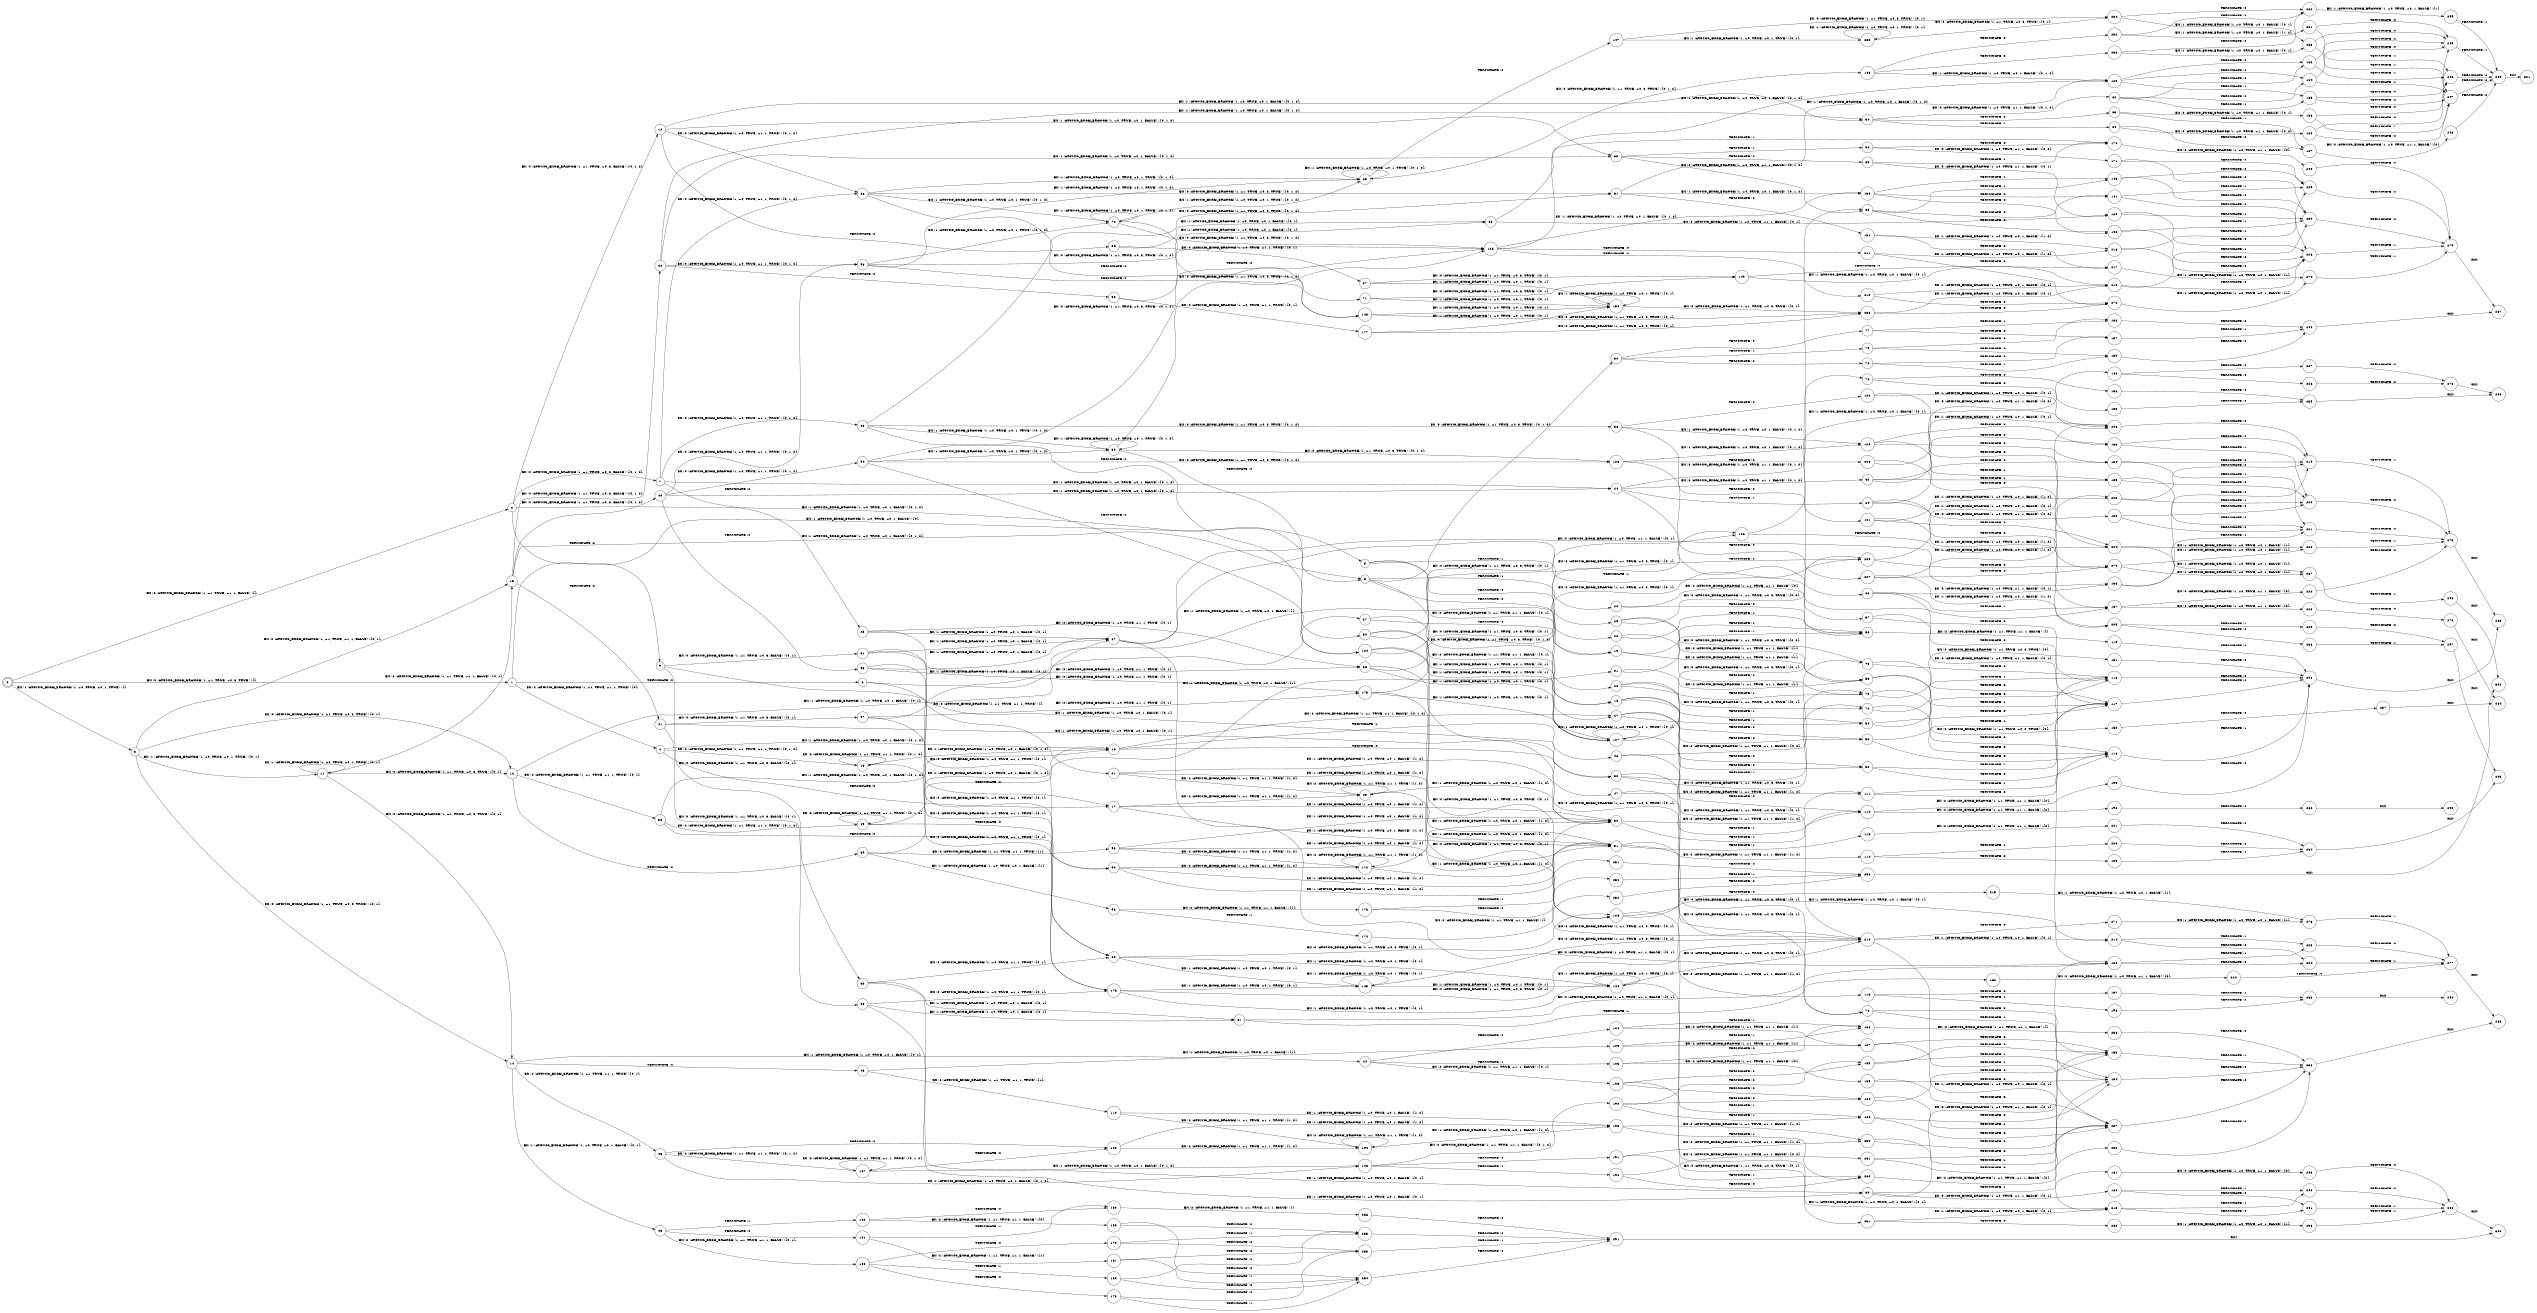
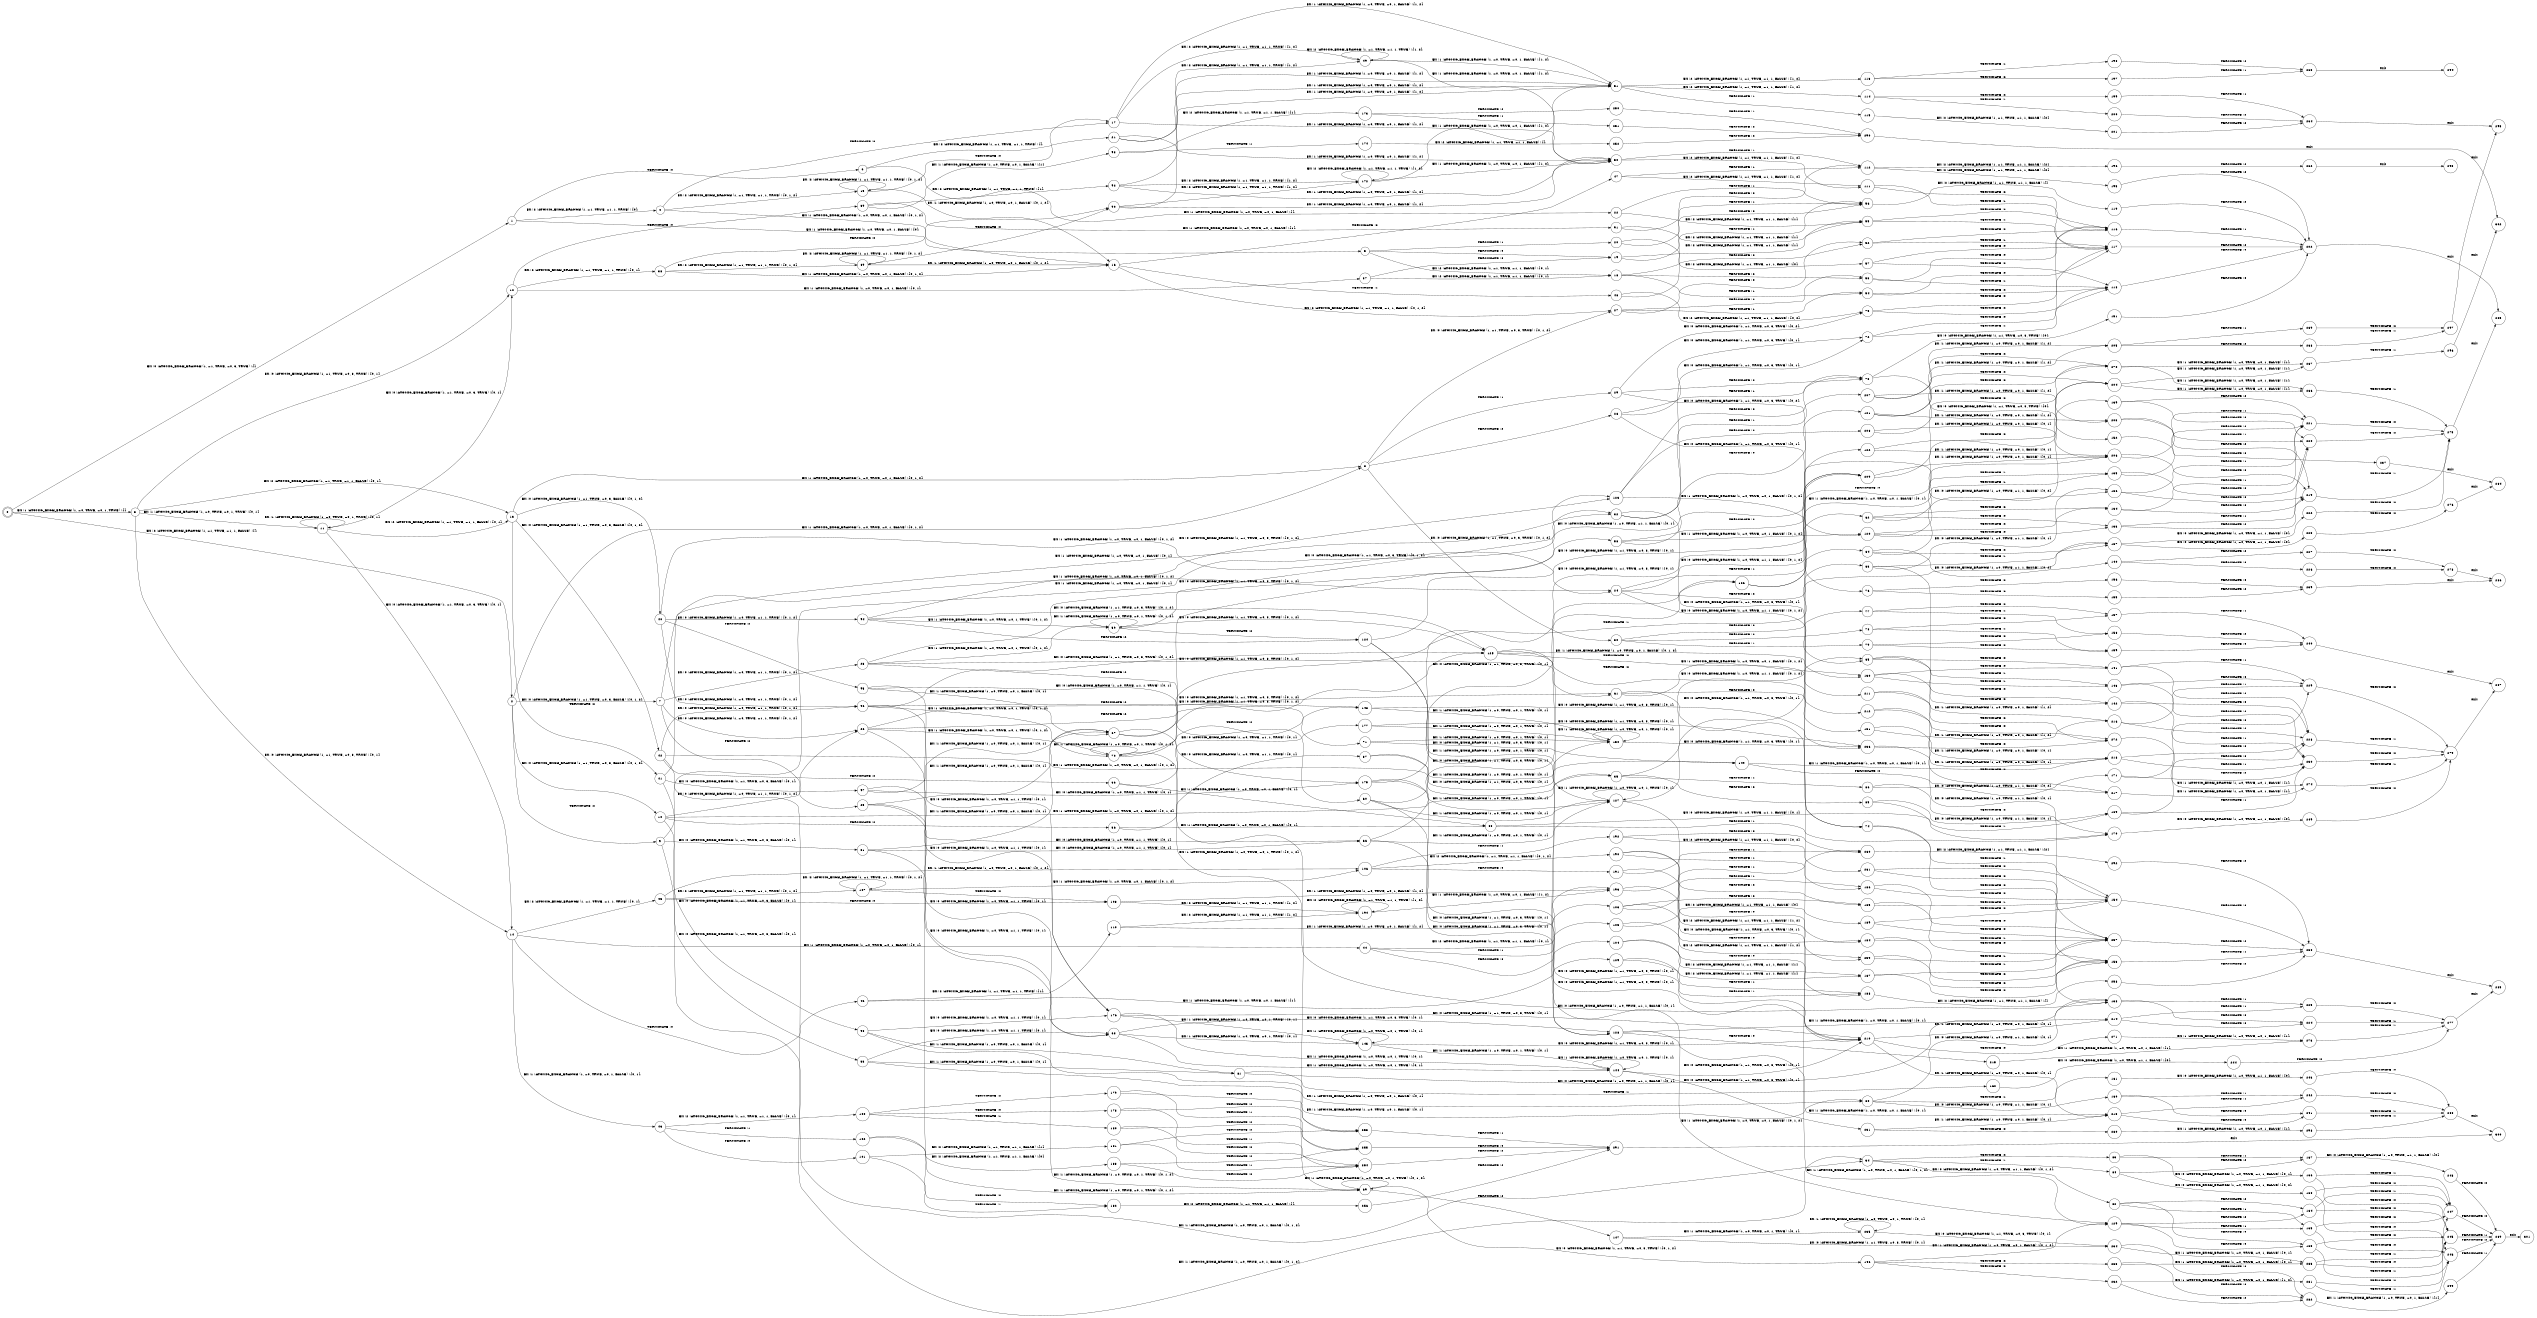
edge "206" -> "221": added, label "TERMINATE !1"
